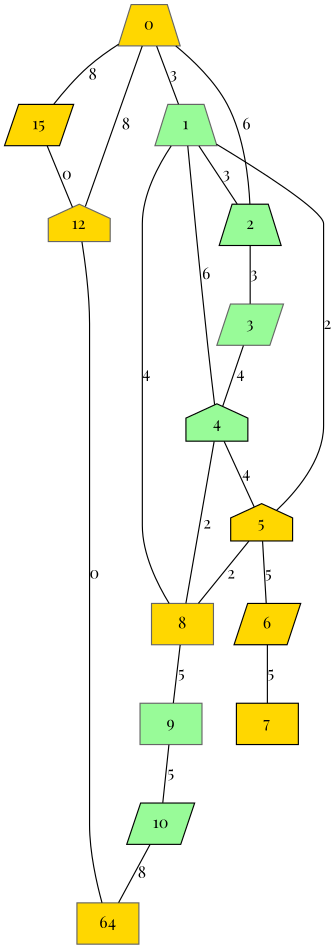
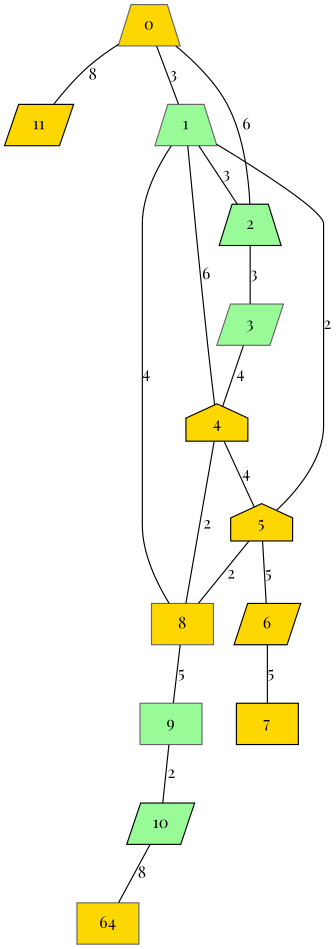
node "15": label "15" -> "11"
node "12": removed
node "4": fillcolor palegreen -> gold
edge "9" -- "10": label "5" -> "2"
